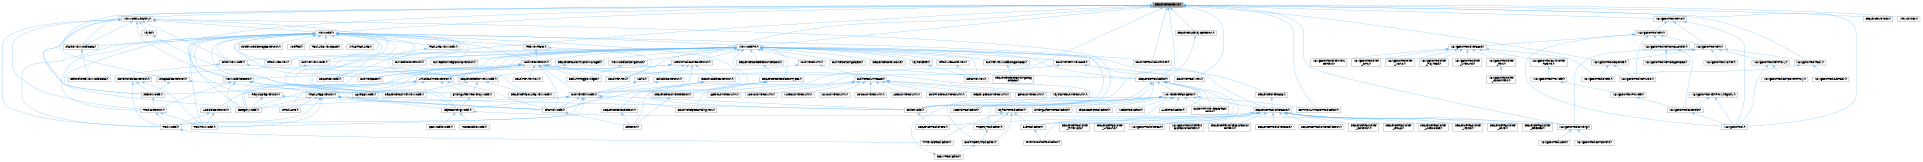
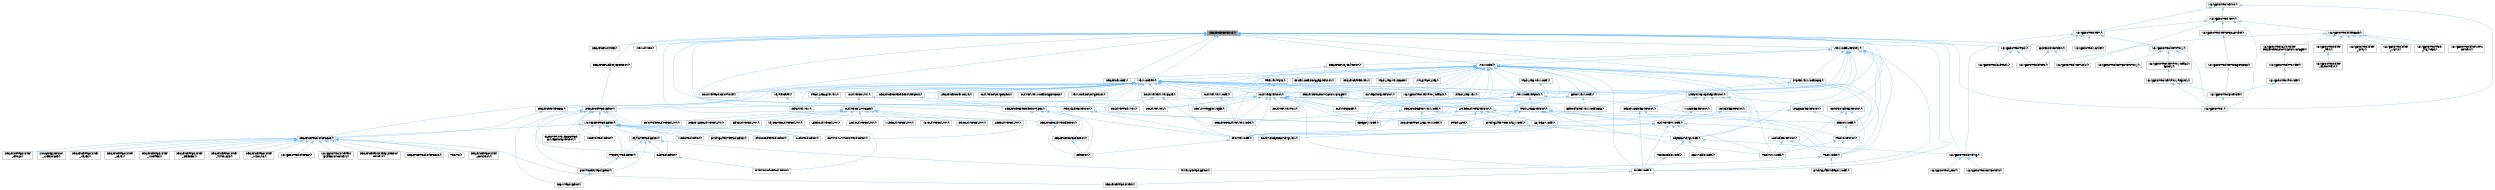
edge "NavigationToolItemId.h" -> "SequencerCoreFwd.h": removed
node "Keyed.h": label "Keyed.h" -> "SequencerKeyCollection.h"
node "Modified.h": label "Modified.h" -> "ISequencerTreeView.h"
node "CurveEditorIntegrationExtension.h": label "CurveEditorIntegrationExtension.h" -> "NavigationToolItemProxyDefault.h"
node "NavigationToolFilter _Playhead.h": label "NavigationToolFilter _Playhead.h" -> "NavigationToolTrack _Playhead.h"
node "NavigationToolFilter _Unbound.h": removed
node "NavigationToolBuiltInFilter Params.h": label "NavigationToolBuiltInFilter Params.h" -> "NavigationToolBuiltInFilter SequencerCustomizationManager.h"
node "NavigationToolSequence.h": label "NavigationToolSequence.h" -> "ExpressionContext.h"
node "NavigationToolItemProxyDefault Factory.h": added
edge "SequenceModel.h" -> "IOutlinerExtension.h": now "SequencerOutlinerViewModel.h" -> "IOutlinerExtension.h"
edge "SColumnToggleWidget.h" -> "ViewModelScriptingStruct.h": now "SColumnToggleWidget.h" -> "ViewModelPtr.h"
edge "NavigationToolExtender.h" -> "NavigationToolItemDropHandler.h": now "NavigationToolExtender.h" -> "NavigationToolItemDragDropOp.h"
node "Marks.h": label "Marks.h" -> "IMutableExtension.h"
node "SequencerObjectBindingDrag DropOp.h": removed
edge "CategoryModel.h" -> "OutlinerItemModel.h": removed
edge "ISequencerTrackEditor.h" -> "SpawnTrackEditor.h": reversed
edge "FolderModel.h" -> "ITrackAreaExtension.h": now "FolderModel.h" -> "PossessableModel.h"
node "CustomPrimitiveDataTrack Editor.h": label "CustomPrimitiveDataTrack Editor.h" -> "CustomPrimitiveDataTrack CurveEditorExtension.h"
node "SequencerTrackFilterCollection.h": label "SequencerTrackFilterCollection.h" -> "Params.h"
node "SequencerTrackFilter _HideIsolate.h": label "SequencerTrackFilter _HideIsolate.h" -> "ISoloableExtension _HideIsolate.h"
node "SequencerTrackFilter _Modified.h": added
node "BindingLifetimeTrackModel.h": added
